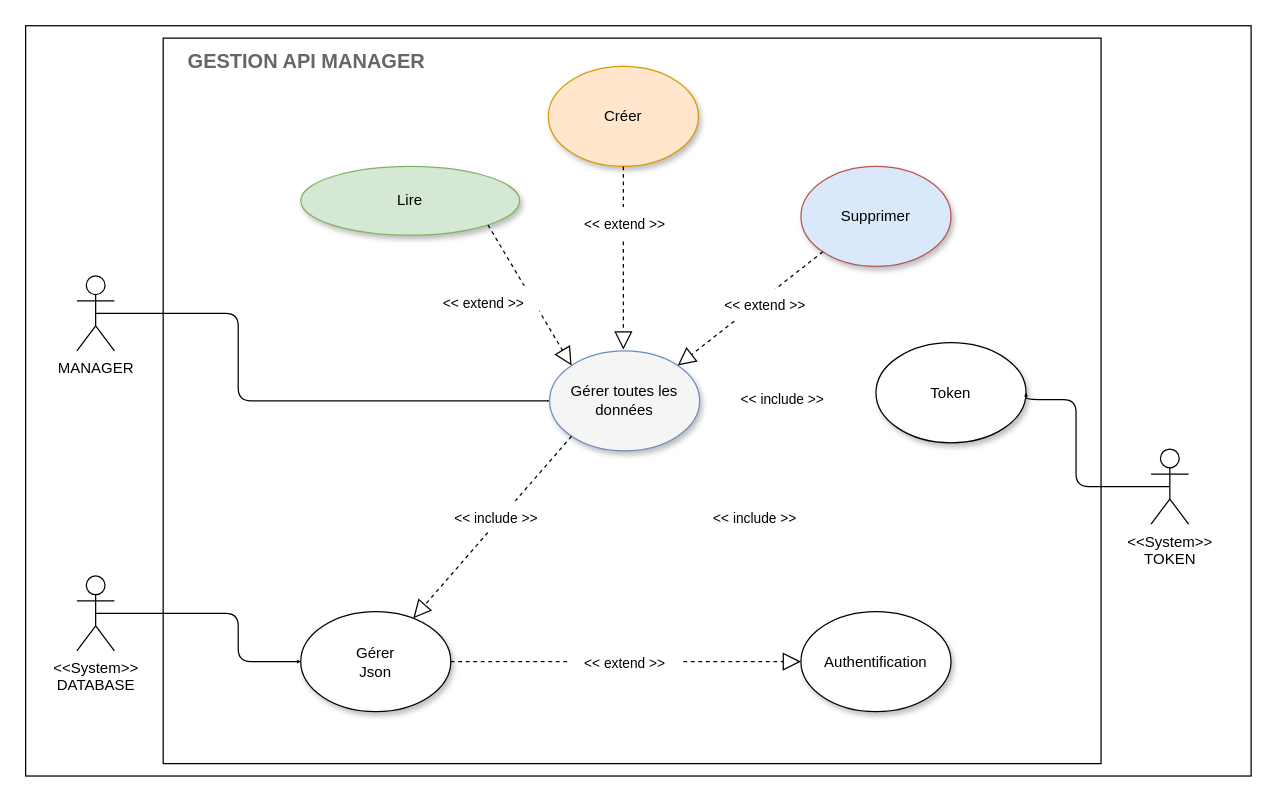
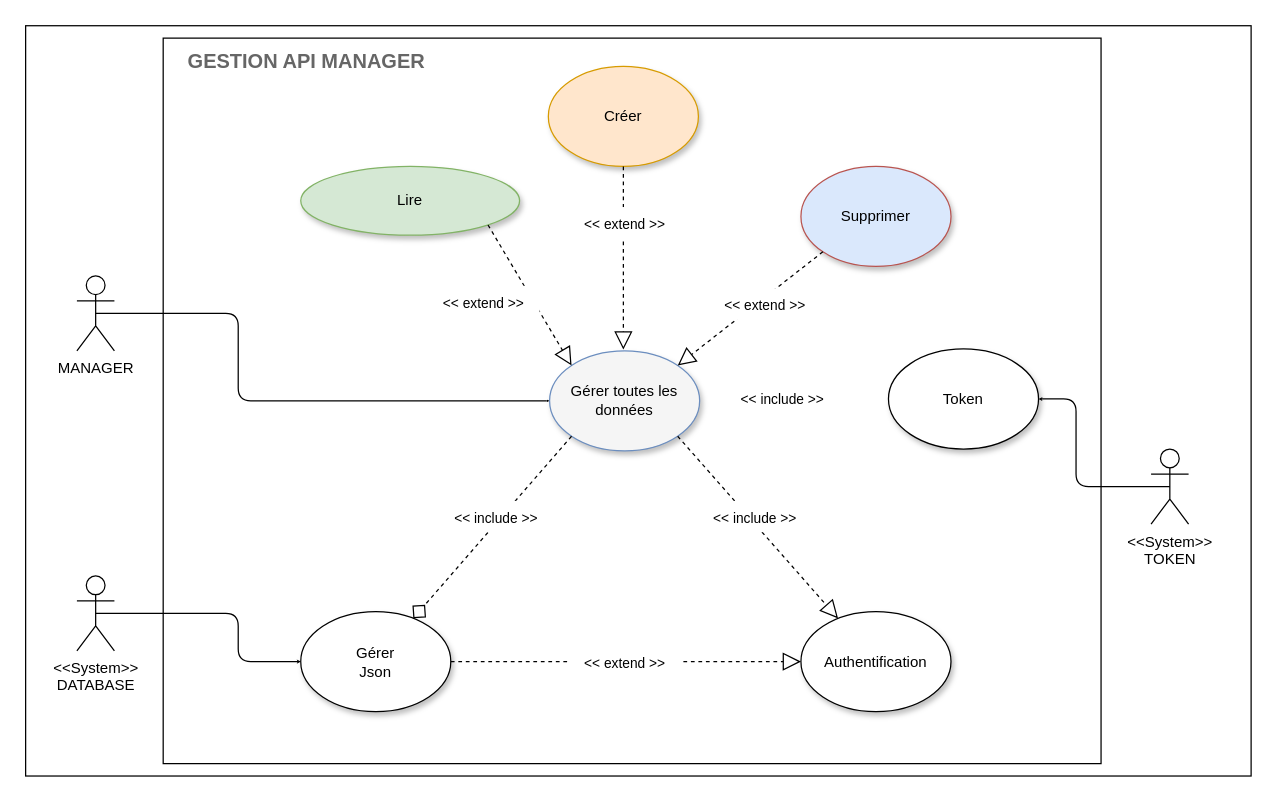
node "Token": moved (951, 393) -> (963, 399)
edge "Gérer toutes les données" -> "Authentification": added
edge "Gérer toutes les données" -> "Gérer Json": arrowhead block -> diamond
